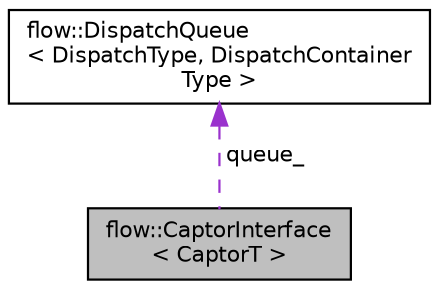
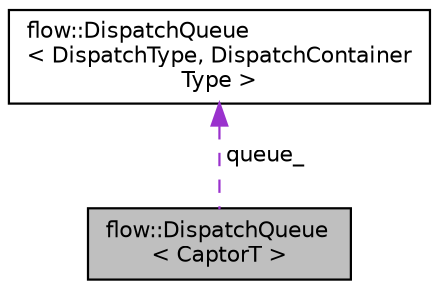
node "flow::CaptorInterface < CaptorT >": label "flow::CaptorInterface < CaptorT >" -> "flow::DispatchQueue < CaptorT >"
